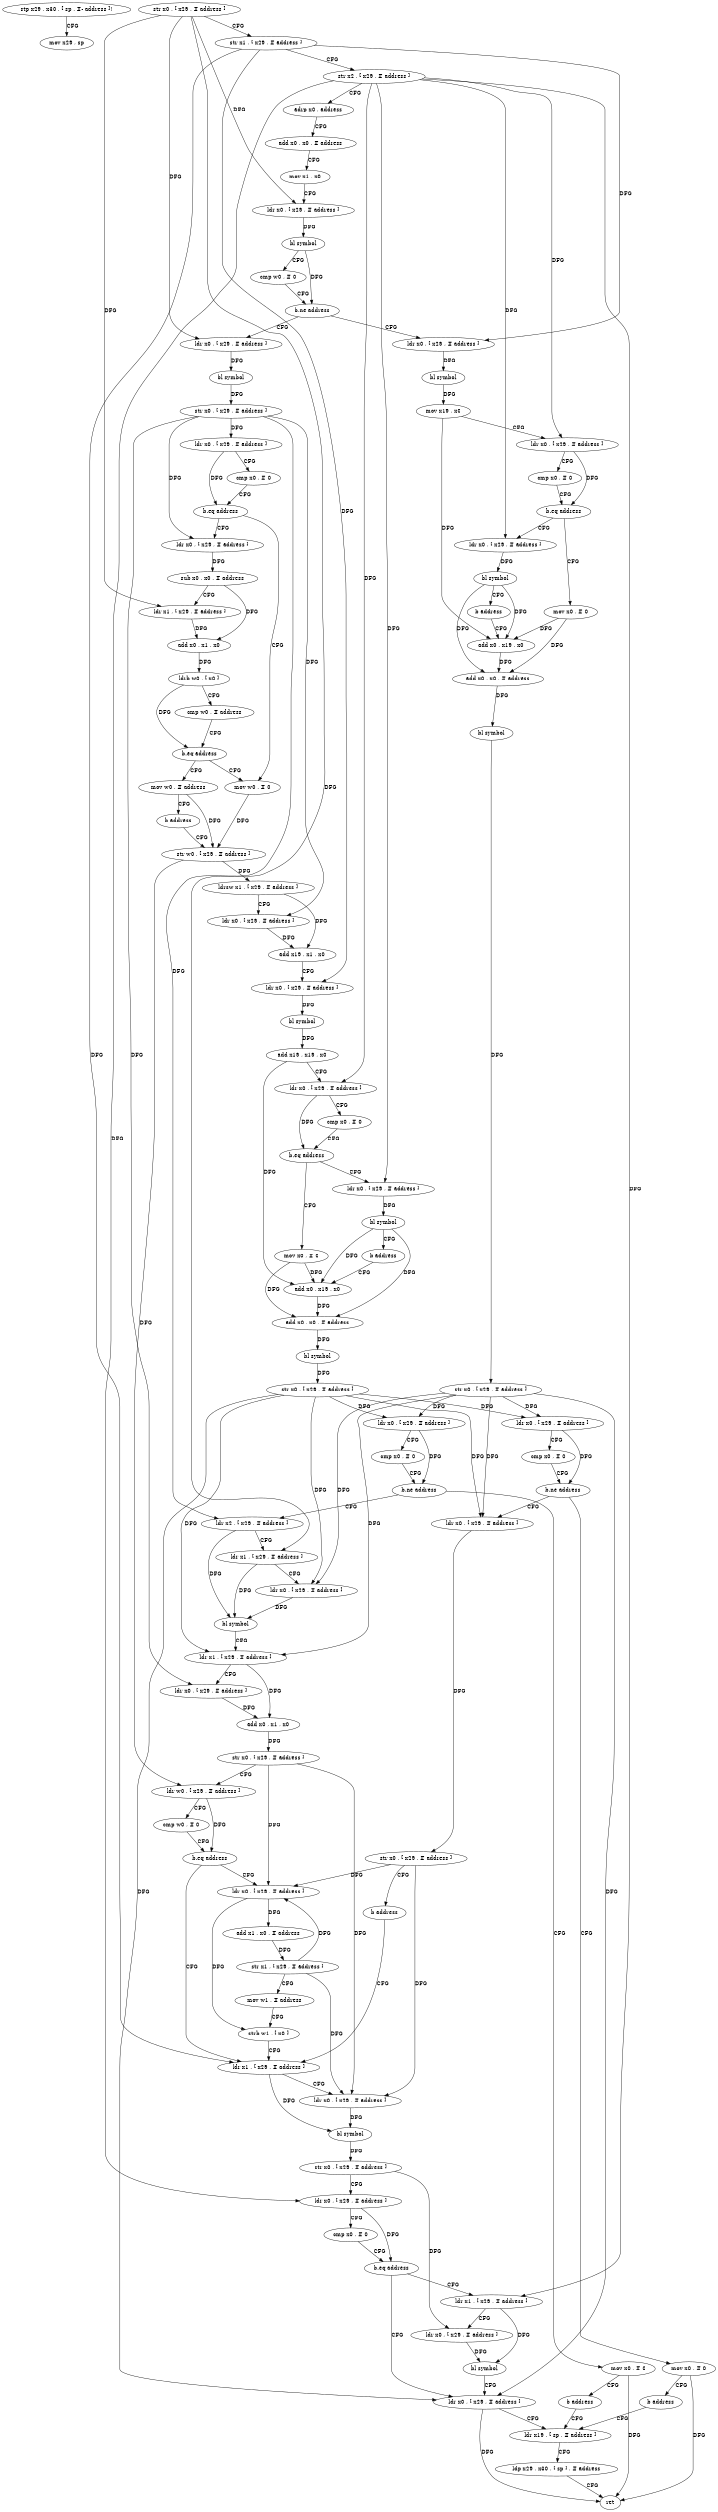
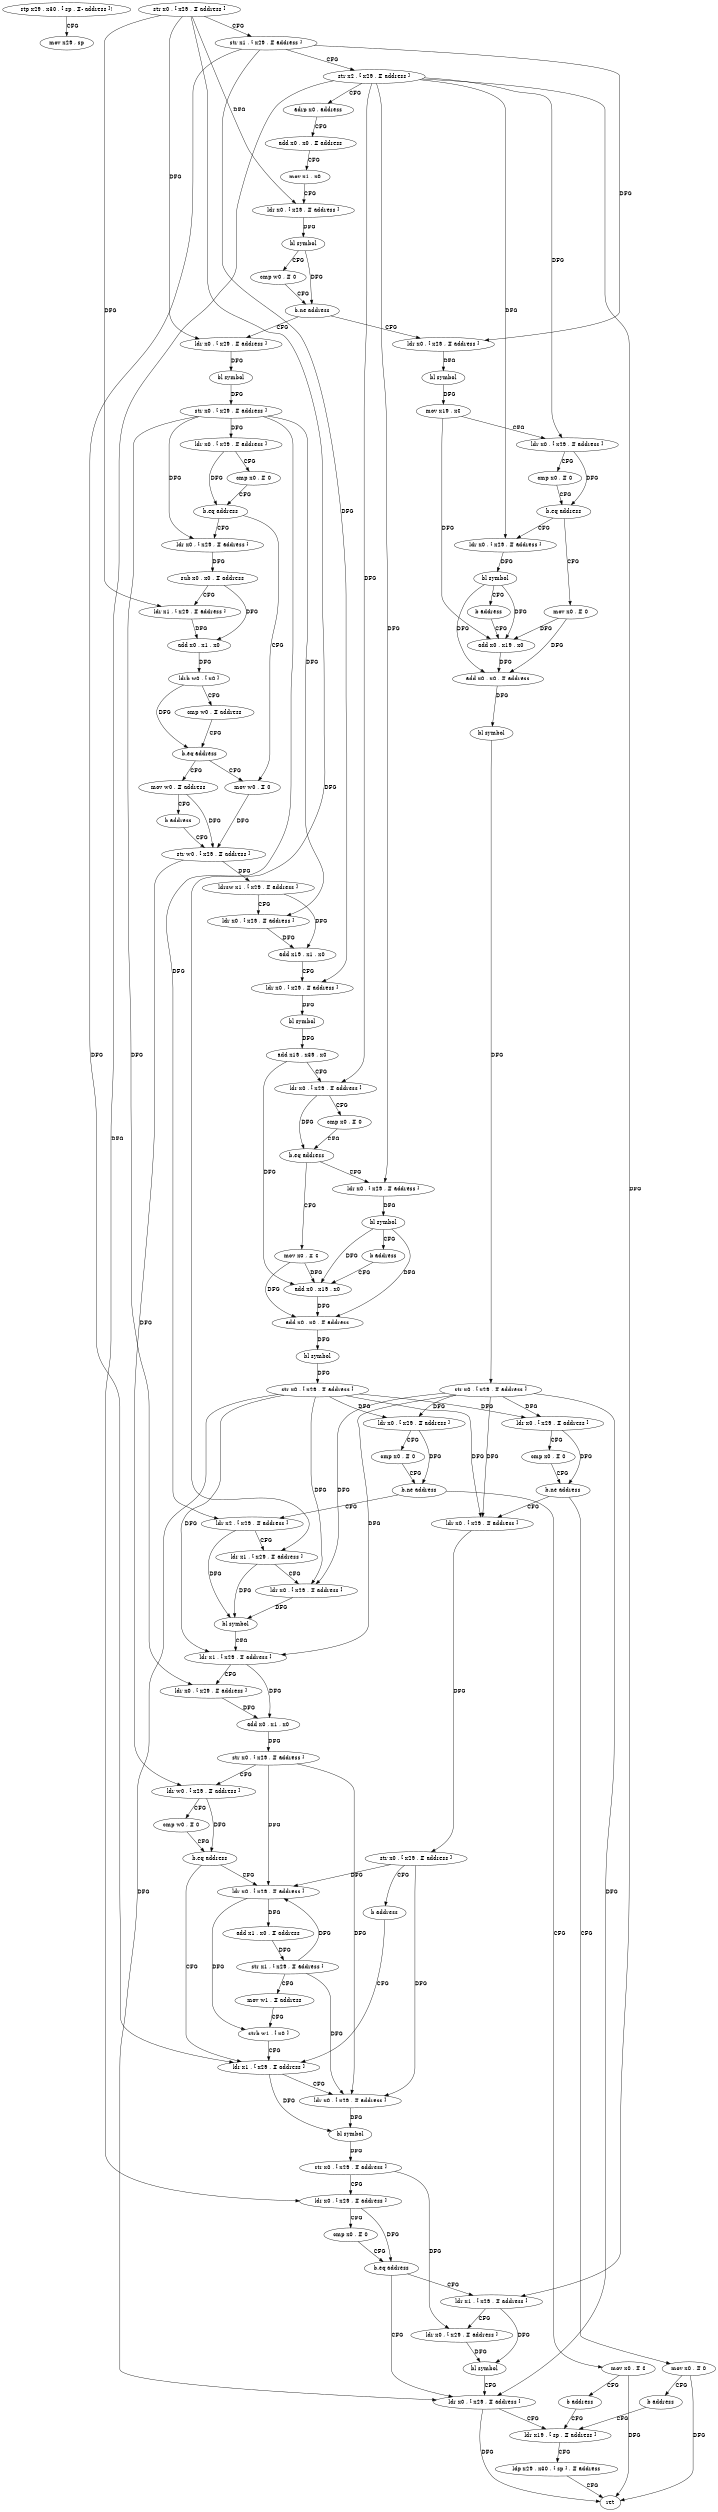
node "add x19 , x19 , x0": label "add x19 , x19 , x0" -> "add x19 , x39 , x0"
